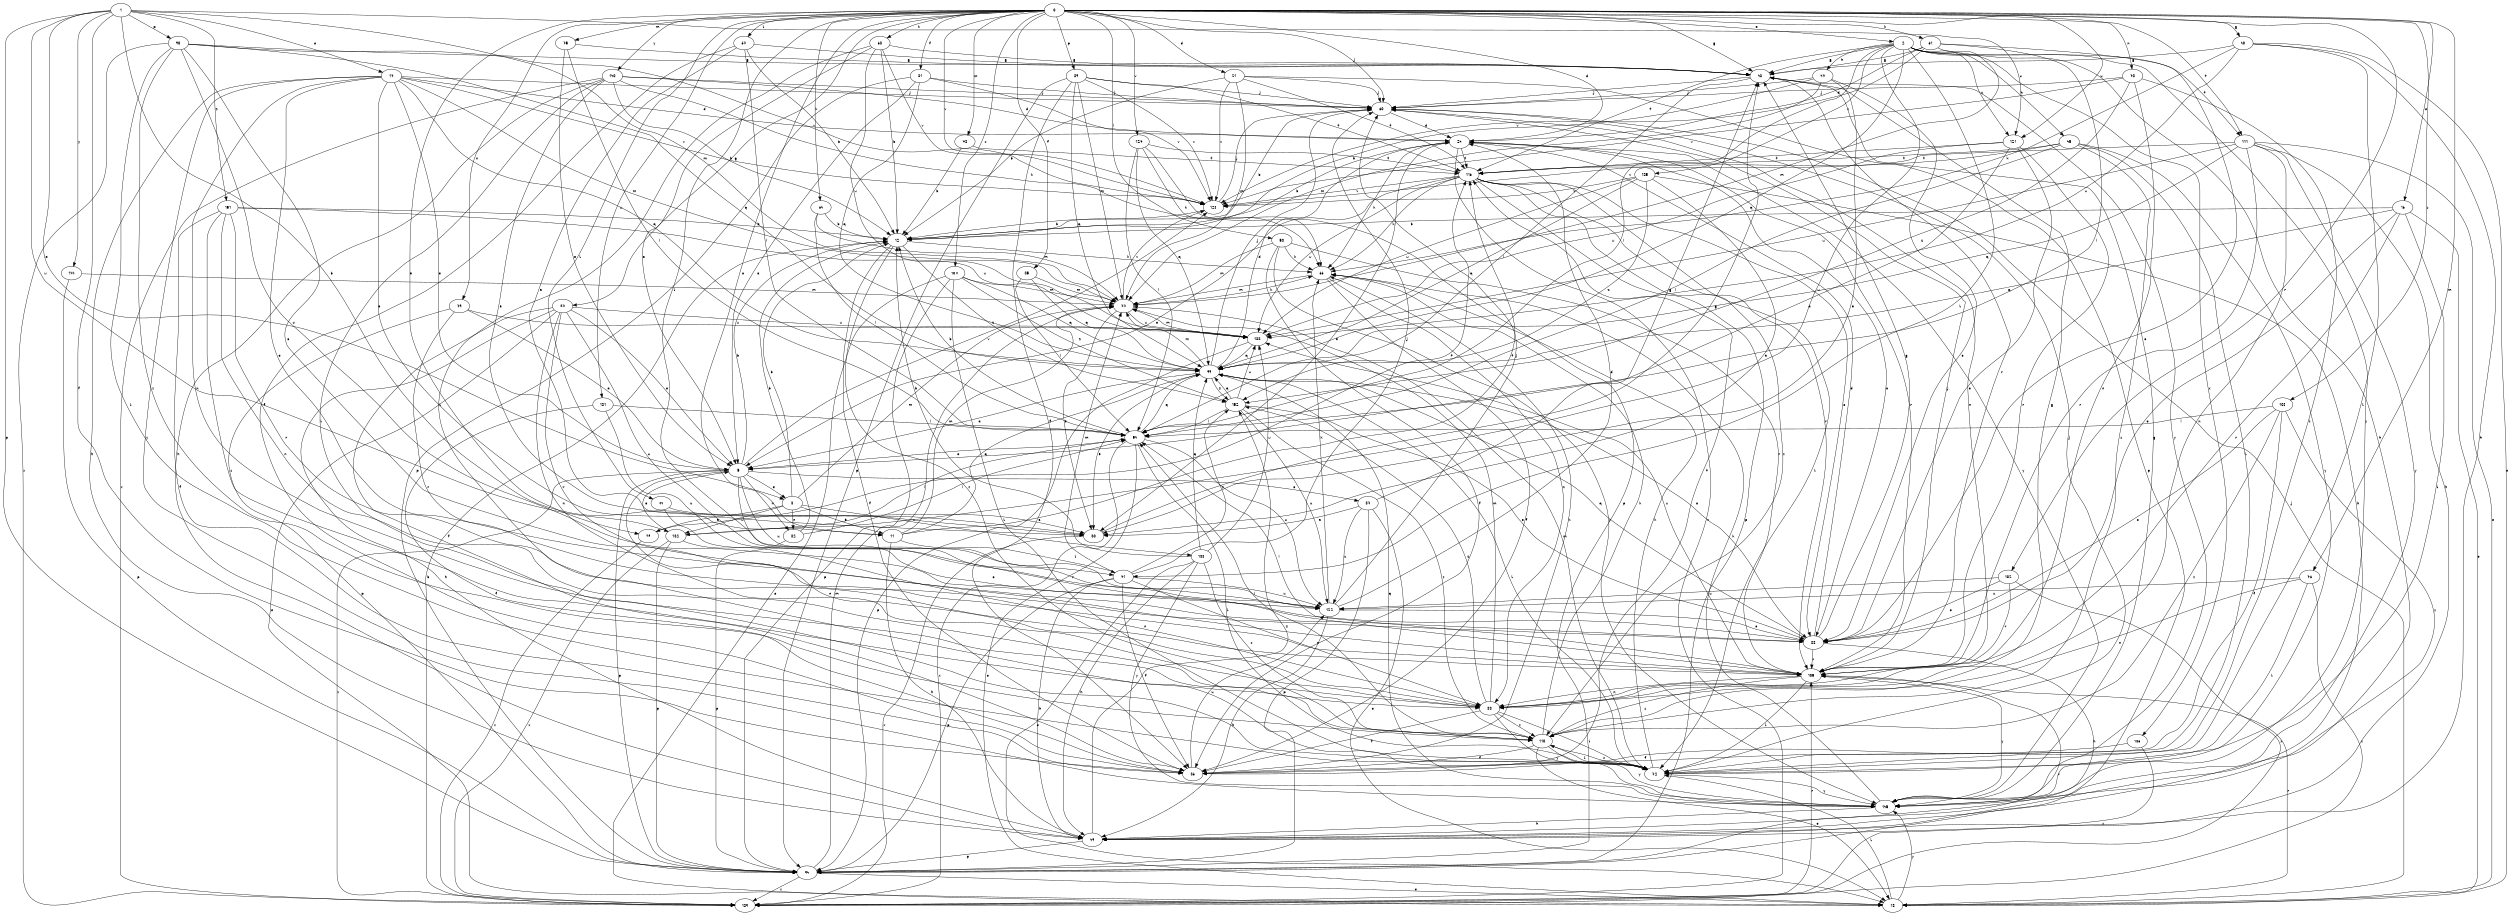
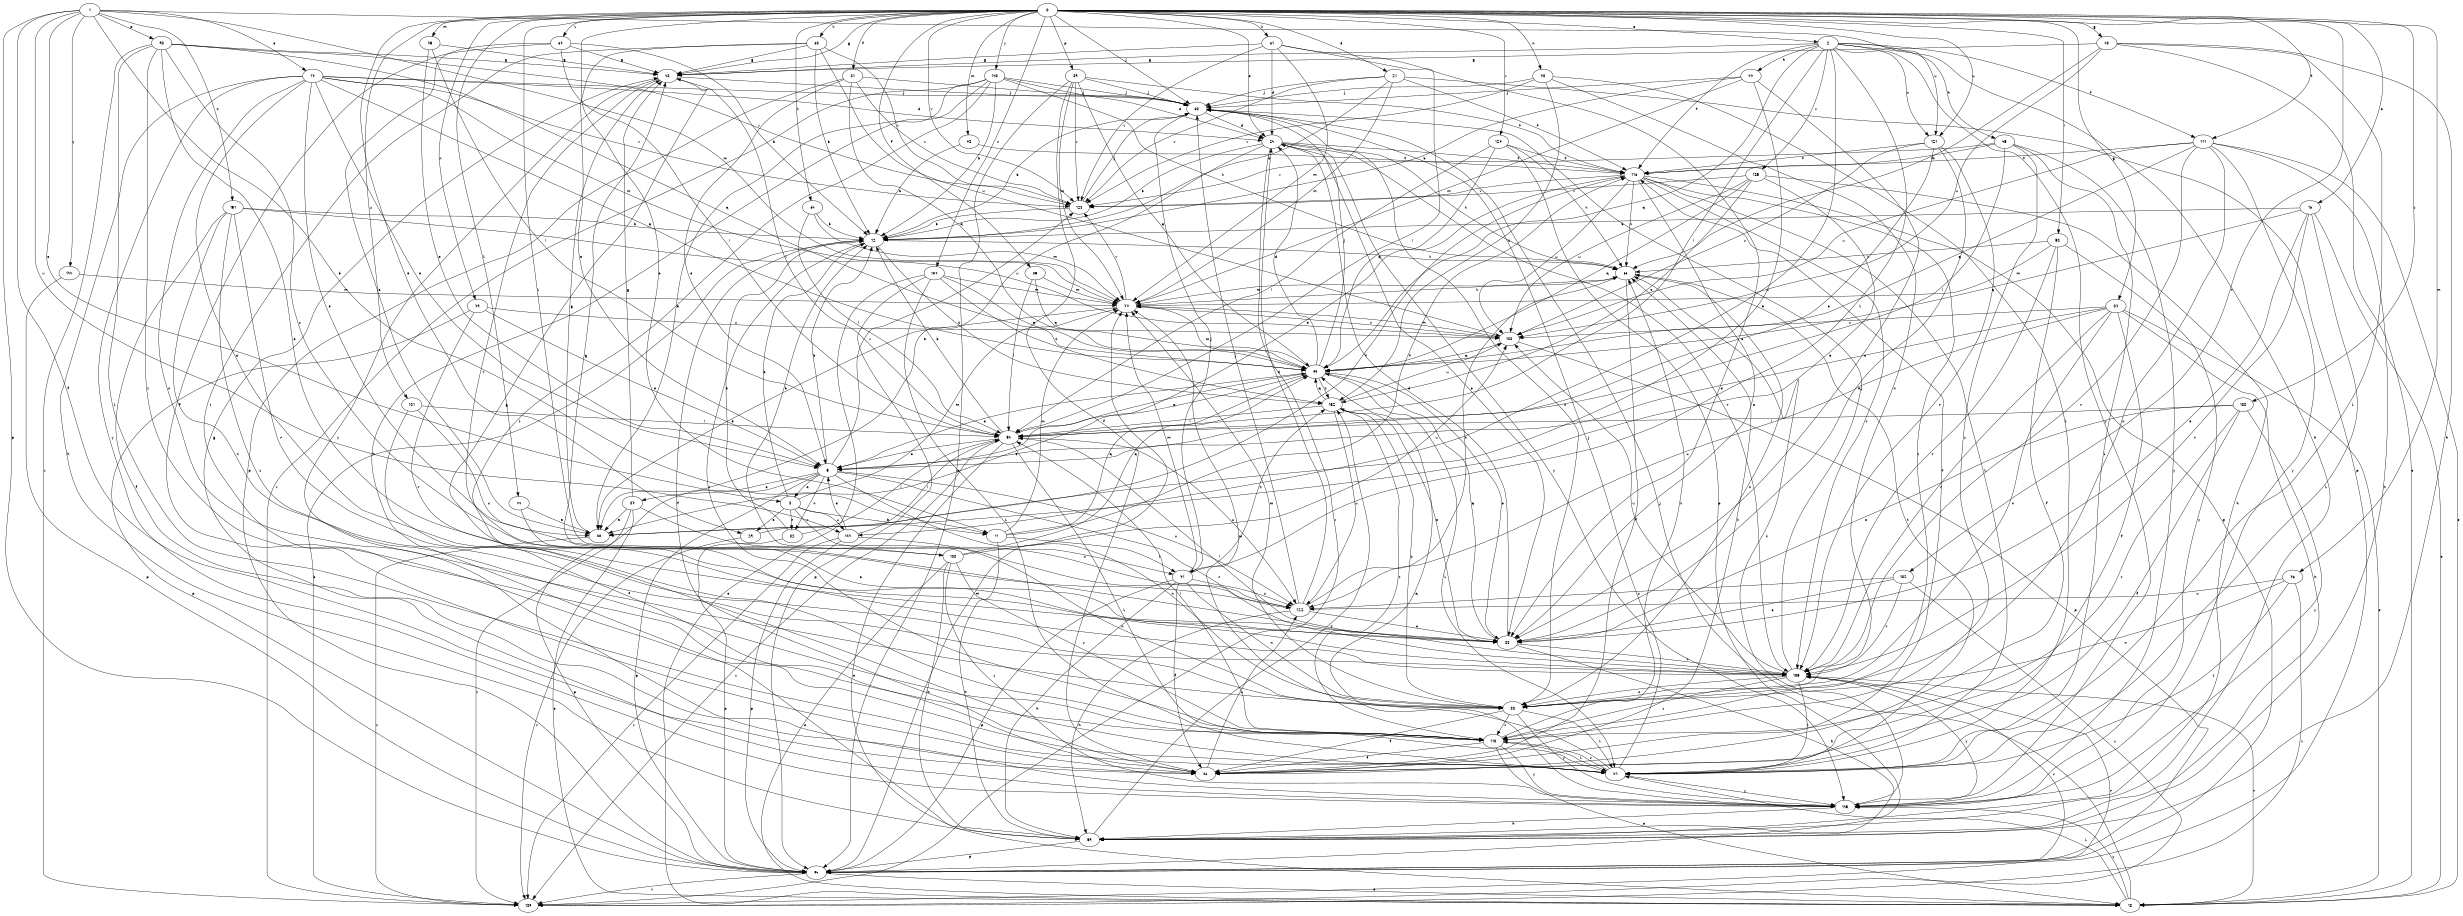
node "136": removed
node "49": label "49" -> "59"
